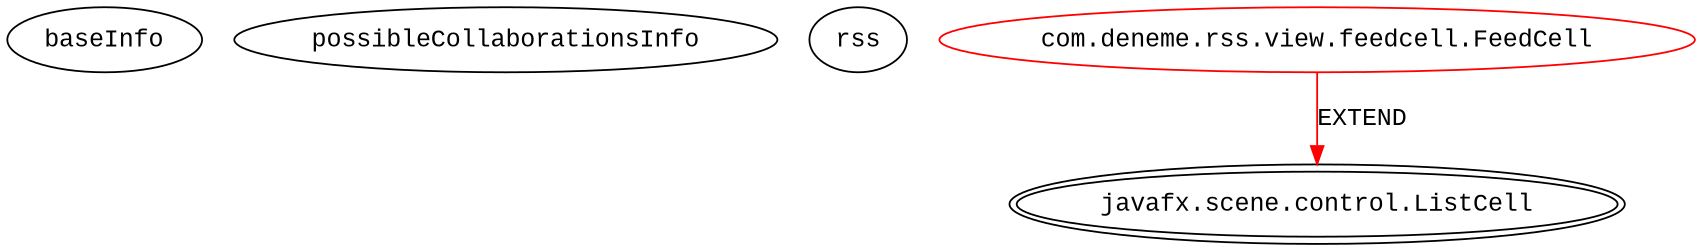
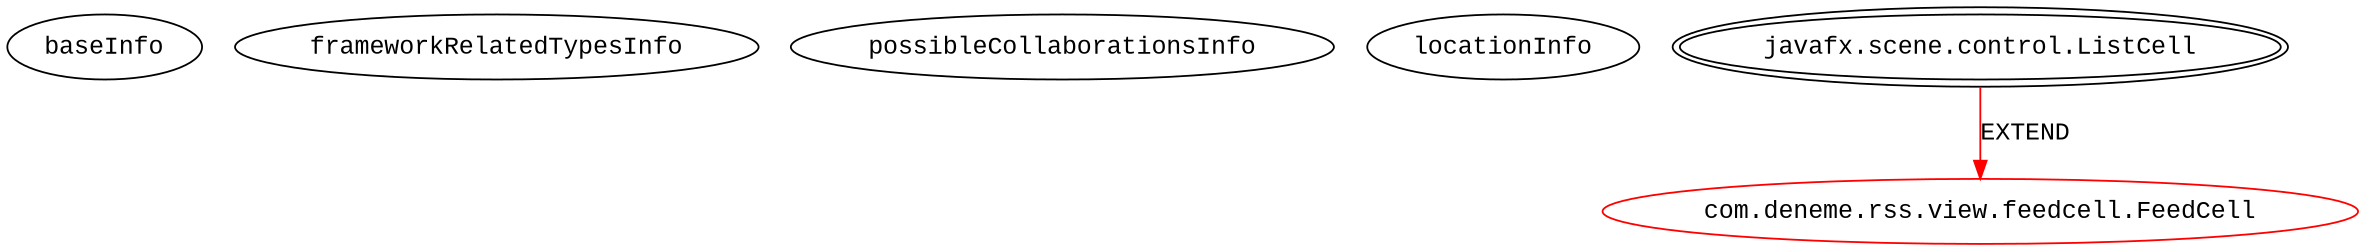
node "rss": label "rss" -> "locationInfo"
node "frameworkRelatedTypesInfo": added
edge "com.deneme.rss.view.feedcell.FeedCell" -> "javafx.scene.control.ListCell": reversed
